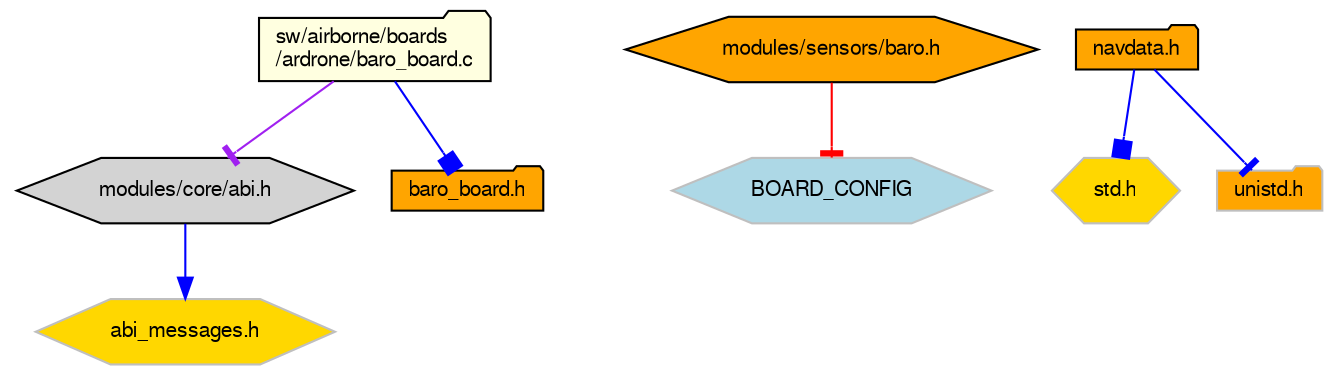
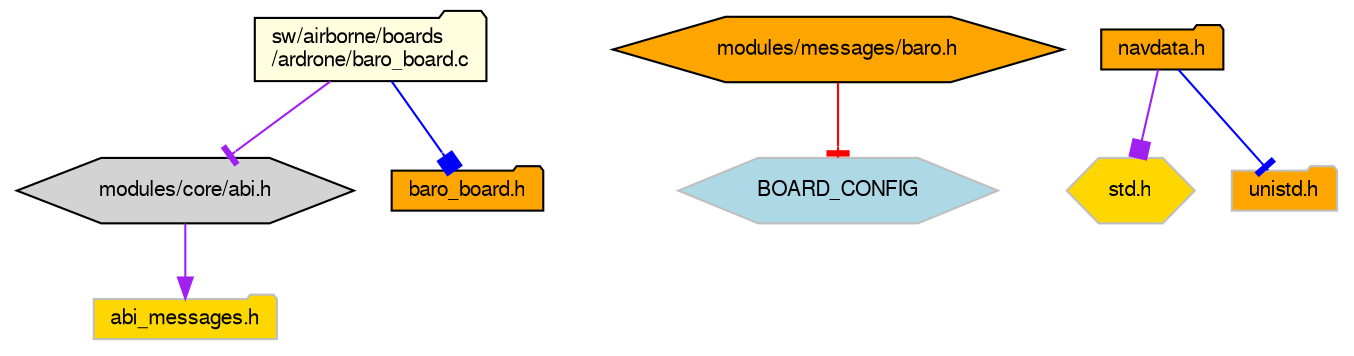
node "modules/sensors/baro.h": label "modules/sensors/baro.h" -> "modules/messages/baro.h"
edge "navdata.h" -> "std.h": color blue -> purple
edge "modules/core/abi.h" -> "abi_messages.h": color blue -> purple
node "abi_messages.h": shape hexagon -> folder
